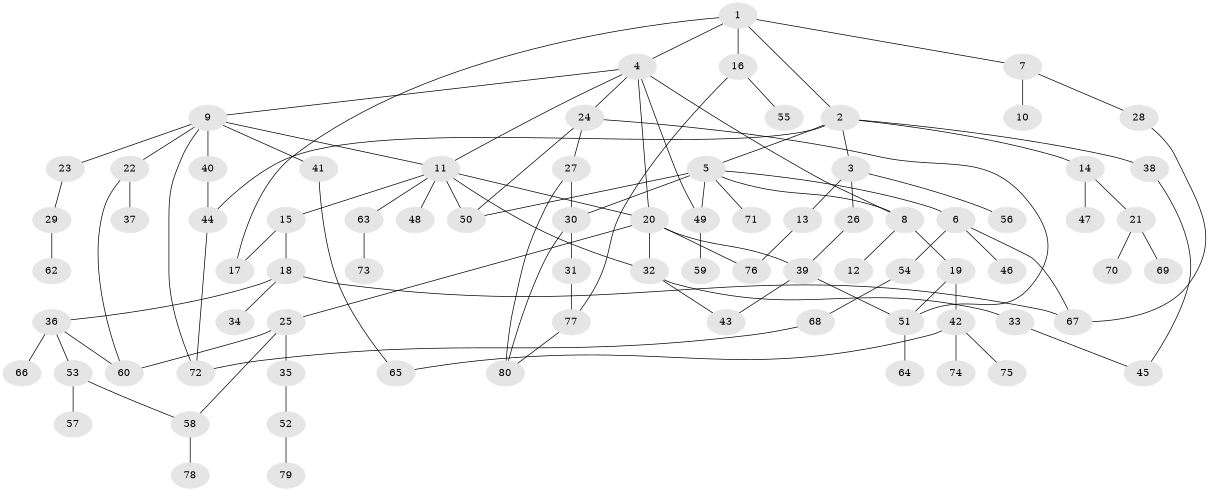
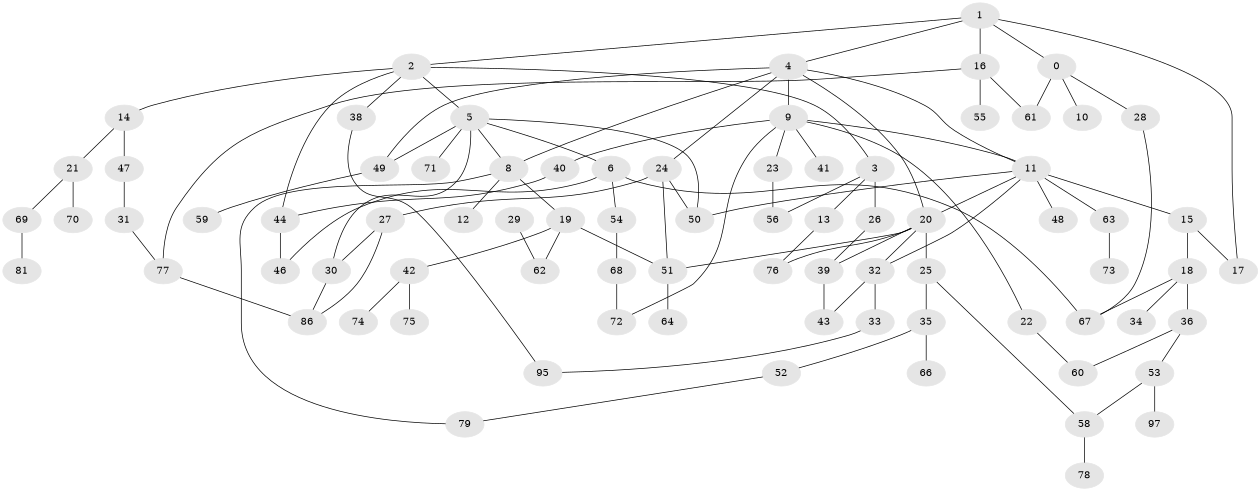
node "7": label "7" -> "0"
node "61": added
edge "23" -- "29": now "23" -- "56"
node "37": removed
edge "19" -- "62": added
edge "30" -- "31": now "47" -- "31"
edge "8" -- "79": added
node "81": added
edge "44" -- "72": now "44" -- "46"
edge "39" -- "51": now "20" -- "51"
edge "36" -- "66": now "35" -- "66"
edge "25" -- "60": removed
node "65": removed
node "80": label "80" -> "86"
node "45": label "45" -> "95"
node "57": label "57" -> "97"
